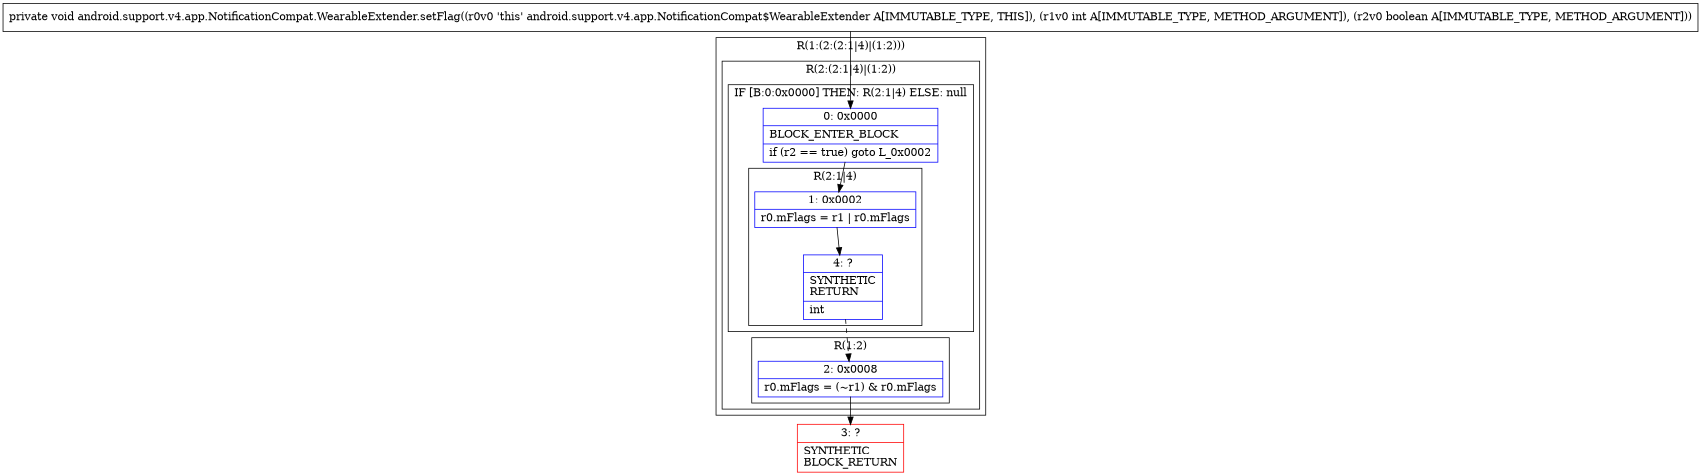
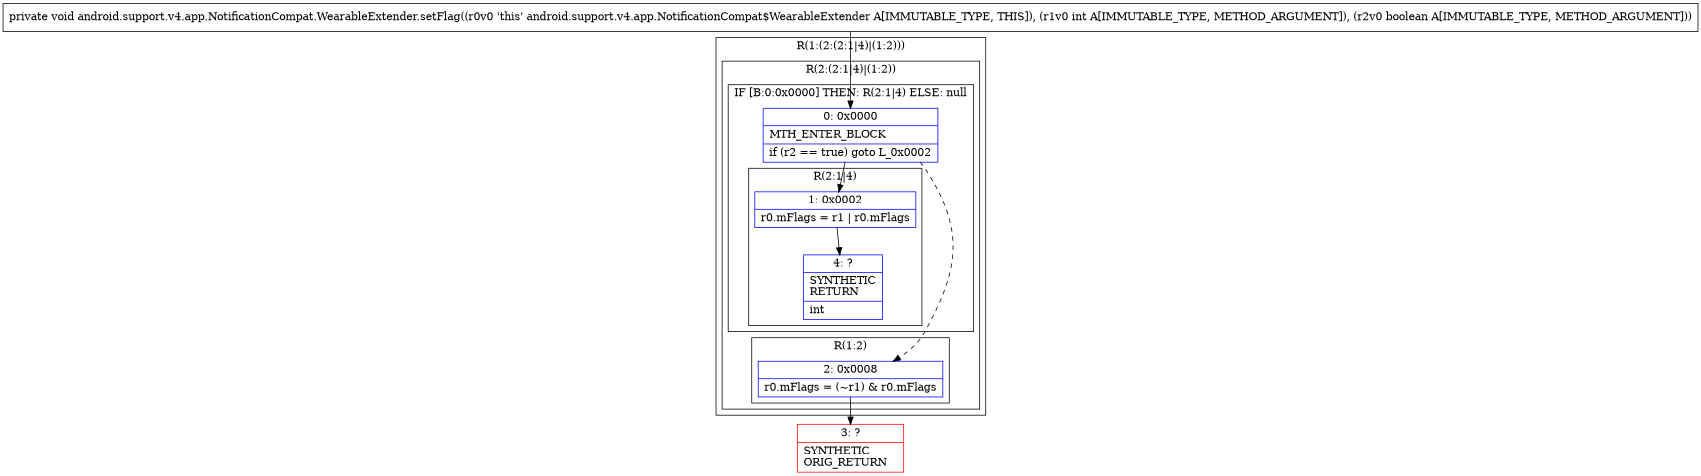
node "0: 0x0000": text "BLOCK_ENTER_BLOCK" -> "MTH_ENTER_BLOCK"
edge "4: ?" -> "2: 0x0008": now "0: 0x0000" -> "2: 0x0008"
node "3: ?": text "BLOCK_RETURN" -> "ORIG_RETURN"
